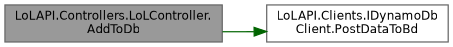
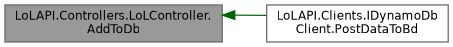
edge "LoLAPI.Controllers.LoLController. AddToDb" -> "LoLAPI.Clients.IDynamoDb Client.PostDataToBd": reversed
